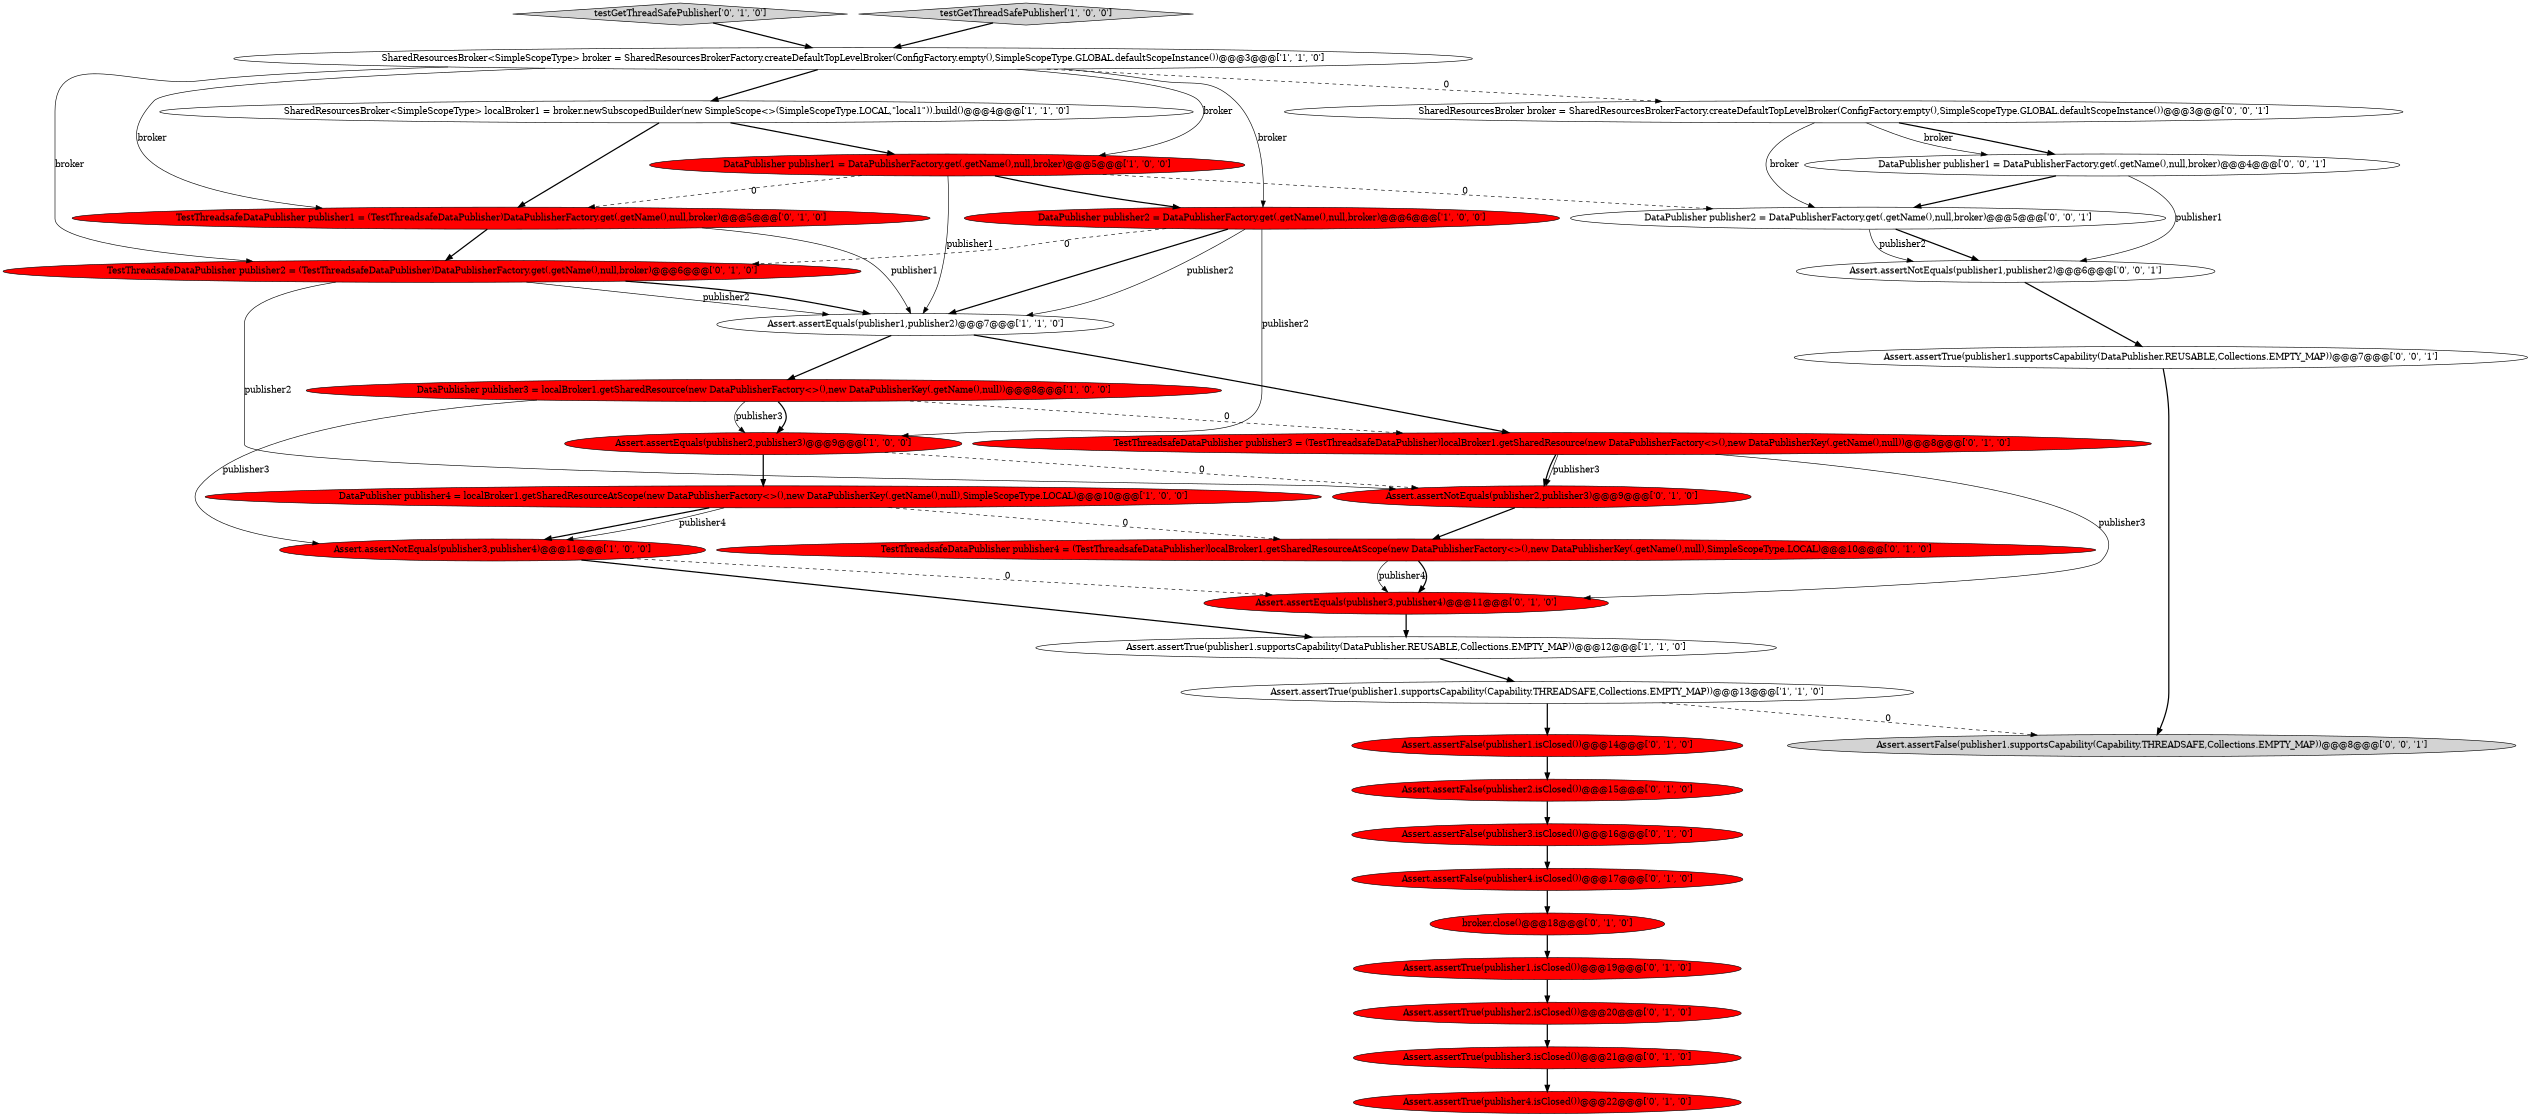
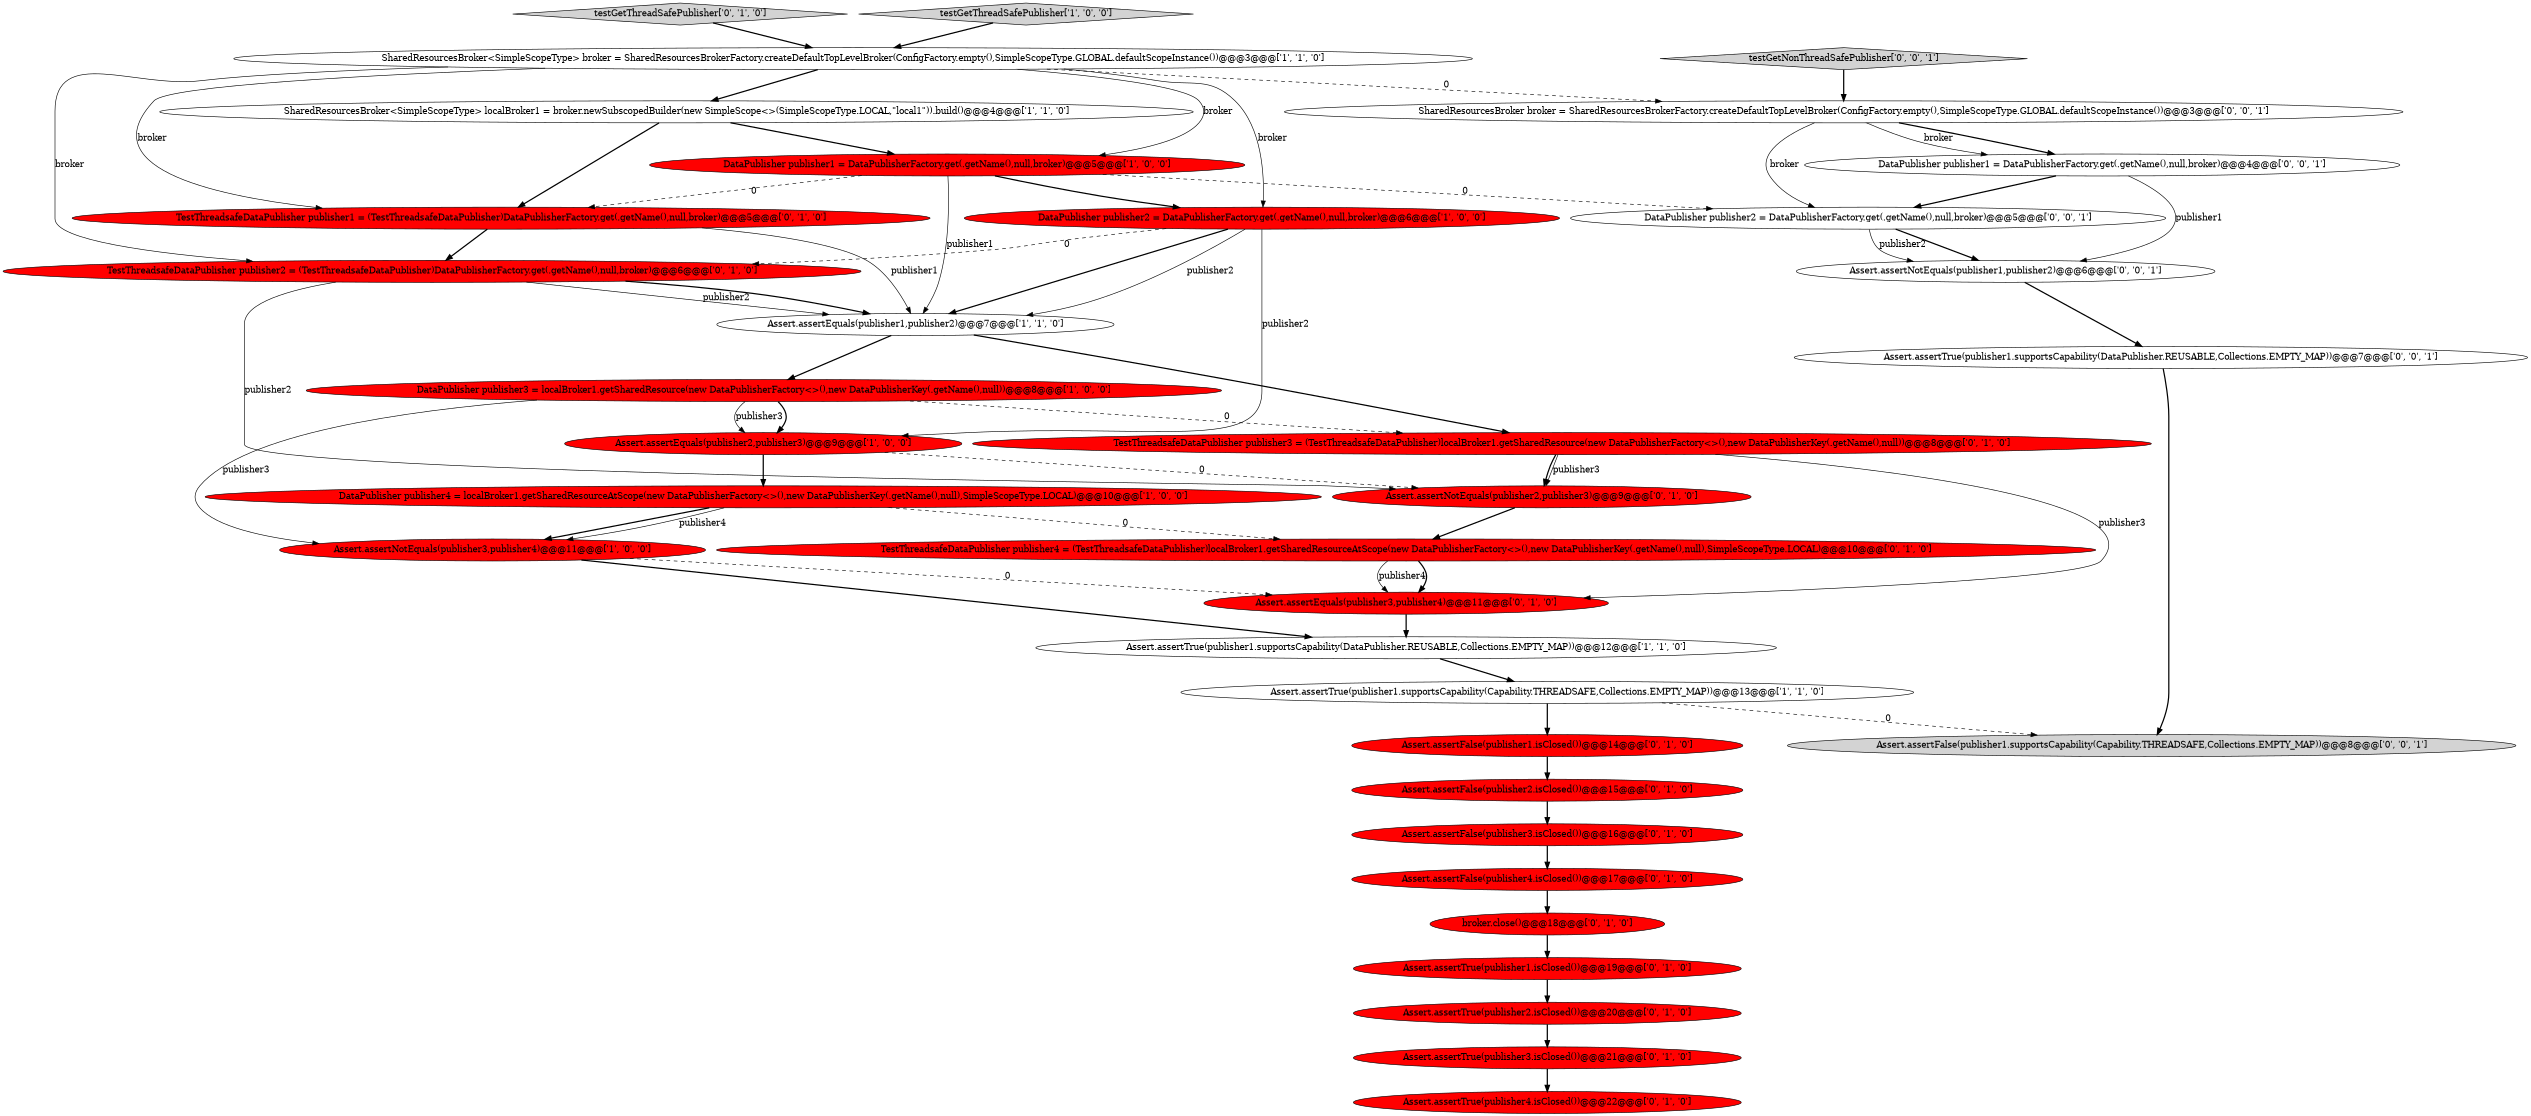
node "testGetNonThreadSafePublisher['0', '0', '1']": added
